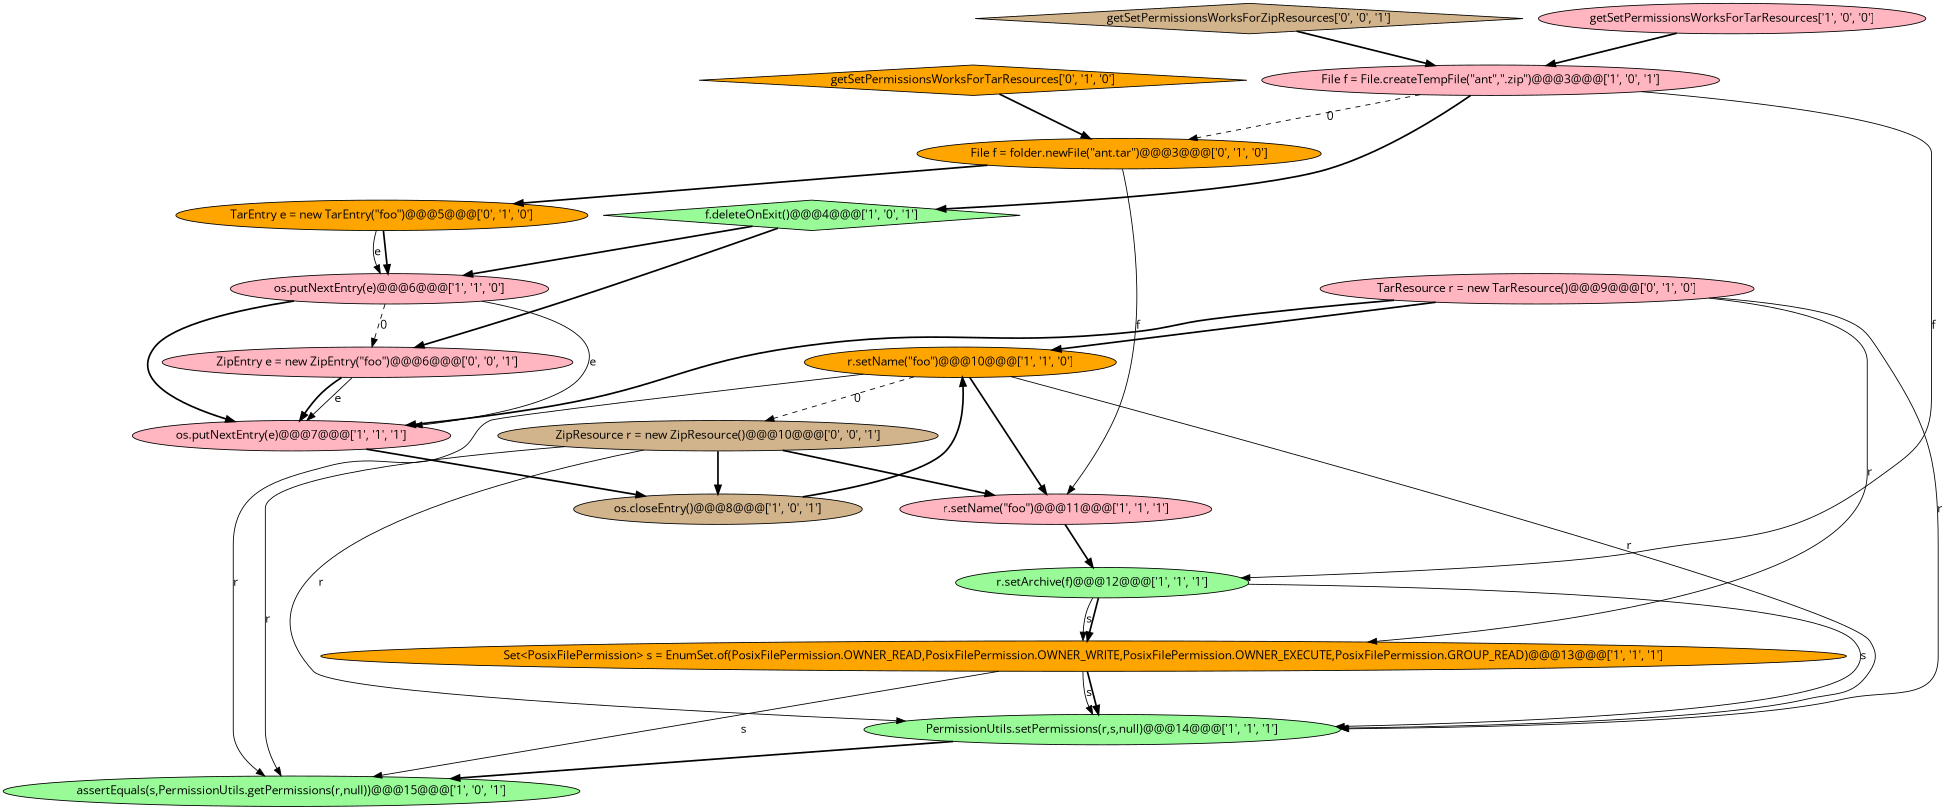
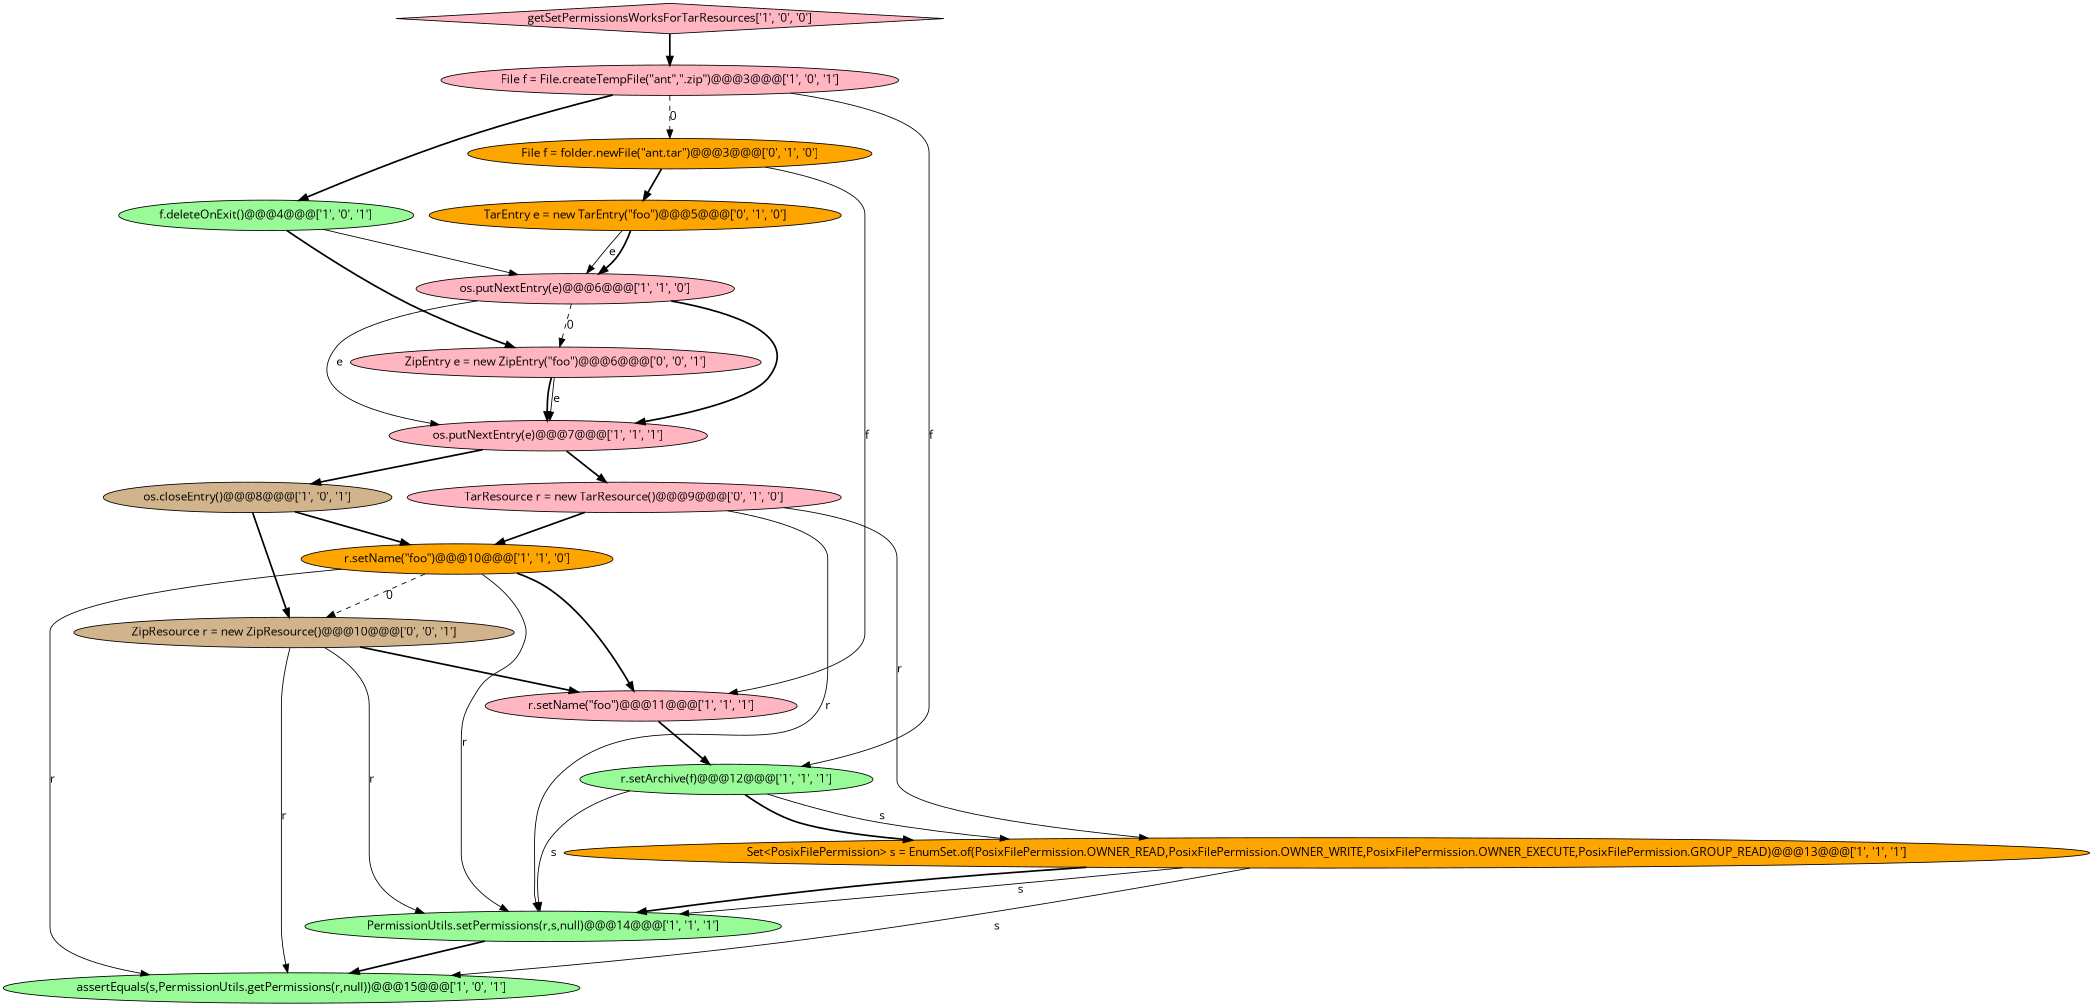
node "getSetPermissionsWorksForZipResources['0', '0', '1']": removed
node "getSetPermissionsWorksForTarResources['1', '0', '0']": shape ellipse -> diamond
node "getSetPermissionsWorksForTarResources['0', '1', '0']": removed
node "f.deleteOnExit()@@@4@@@['1', '0', '1']": shape diamond -> ellipse
edge "f.deleteOnExit()@@@4@@@['1', '0', '1']" -> "os.putNextEntry(e)@@@6@@@['1', '1', '0']": style bold -> solid
edge "TarResource r = new TarResource()@@@9@@@['0', '1', '0']" -> "os.putNextEntry(e)@@@7@@@['1', '1', '1']": reversed
edge "ZipResource r = new ZipResource()@@@10@@@['0', '0', '1']" -> "os.closeEntry()@@@8@@@['1', '0', '1']": reversed
